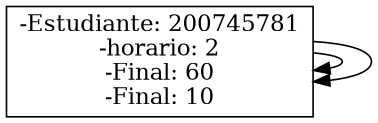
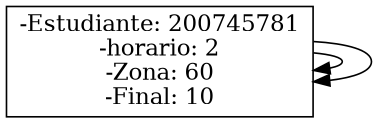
node "-Estudiante: 200745781 -horario: 2 -Final: 60 -Final: 10": label "-Estudiante: 200745781 -horario: 2 -Final: 60 -Final: 10" -> "-Estudiante: 200745781 -horario: 2 -Zona: 60 -Final: 10"
